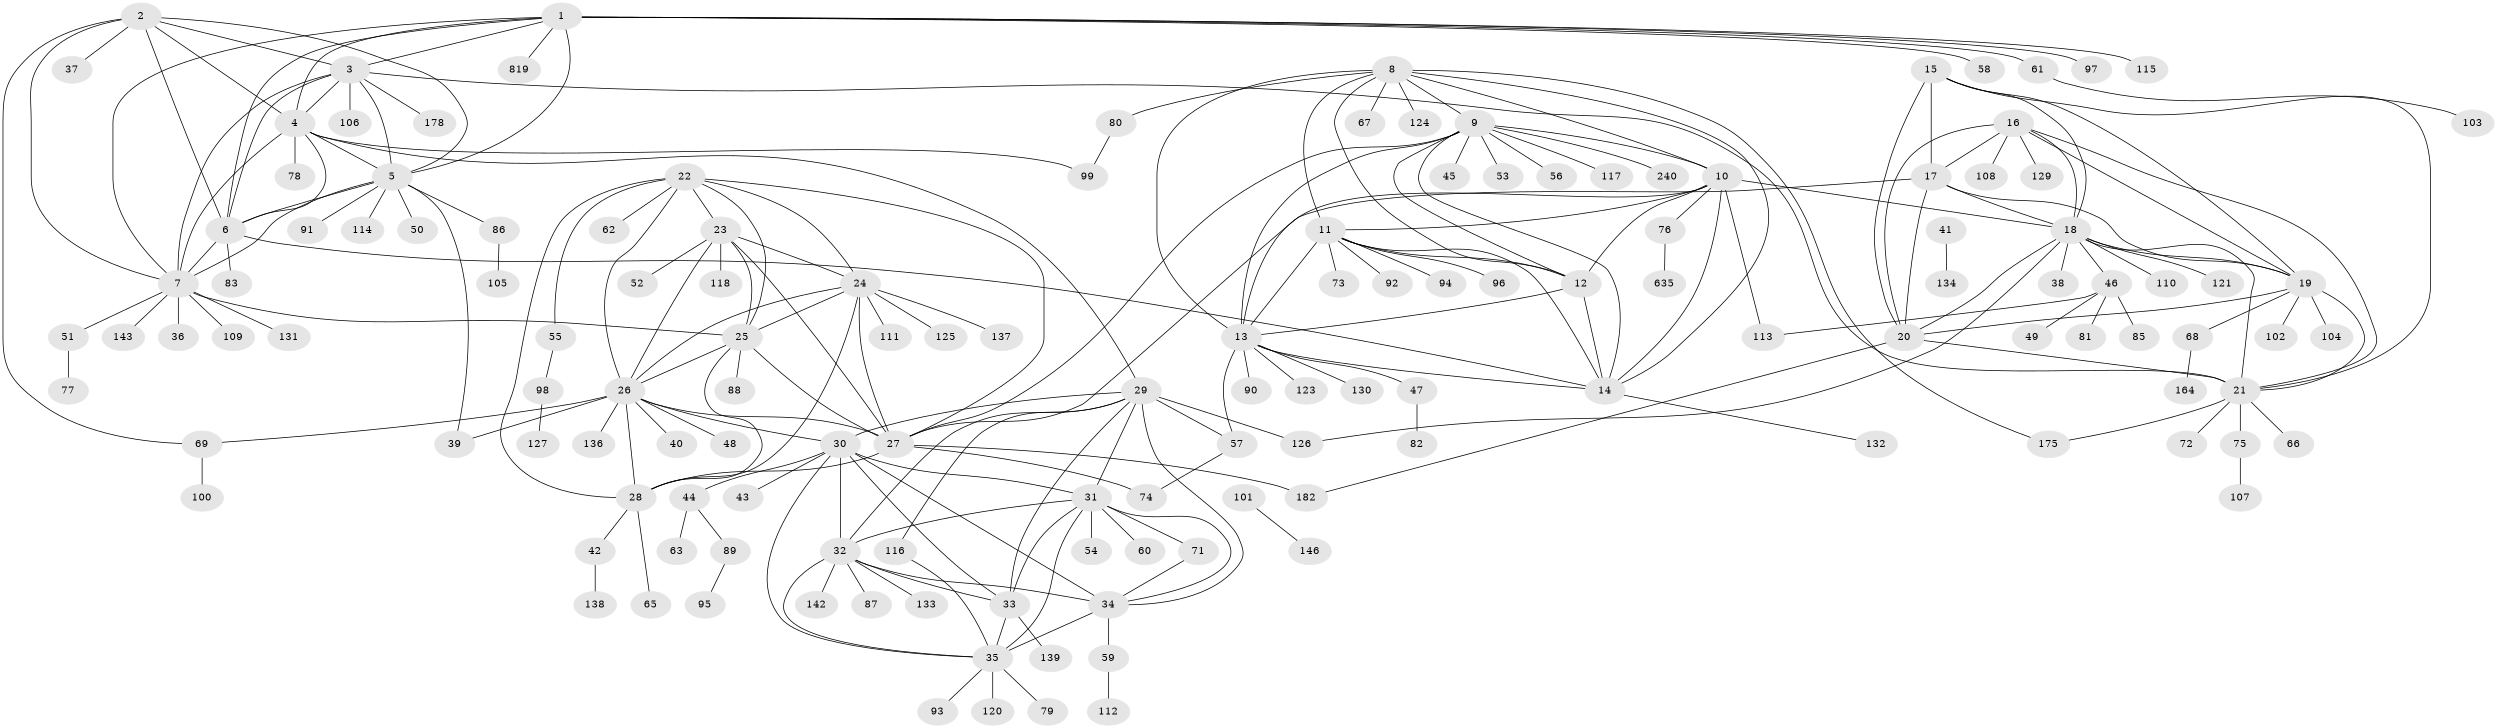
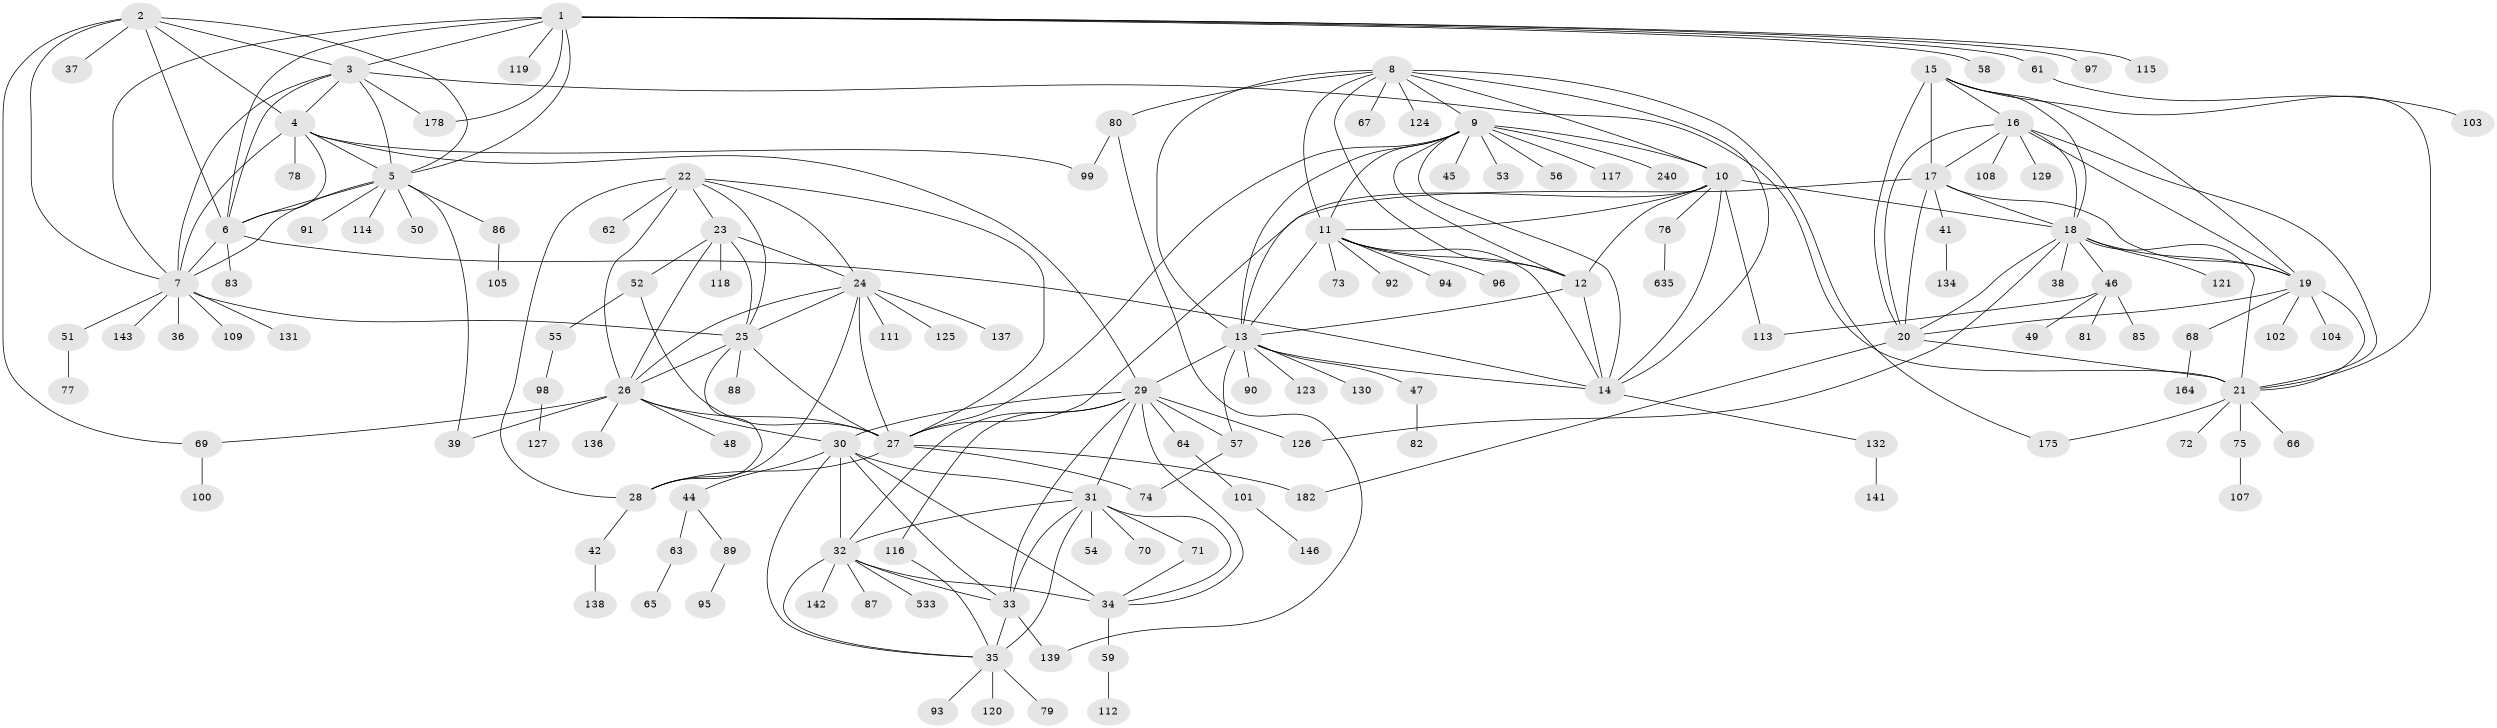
edge "1" -- "4": now "1" -- "178"
node "819": label "819" -> "119"
edge "15" -- "16": added
node "106": removed
edge "9" -- "11": added
edge "17" -- "41": added
edge "22" -- "55": now "52" -- "55"
node "110": removed
edge "23" -- "27": now "52" -- "27"
edge "13" -- "29": added
edge "26" -- "28": removed
node "40": removed
node "64": added
edge "80" -- "139": added
node "43": removed
node "141": added
edge "28" -- "65": now "63" -- "65"
node "60": label "60" -> "70"
node "133": label "133" -> "533"
edge "34" -- "35": removed
